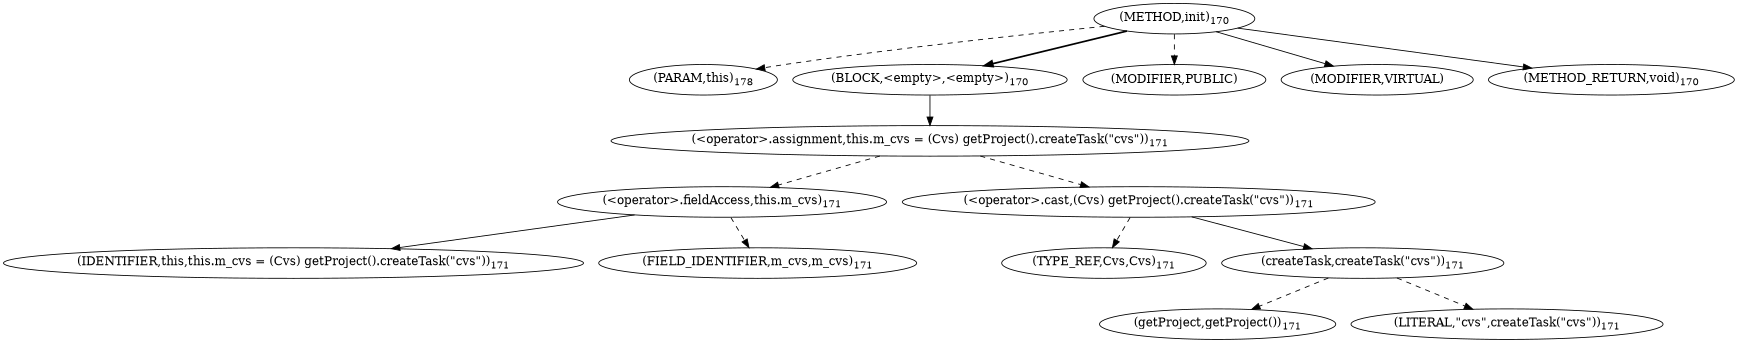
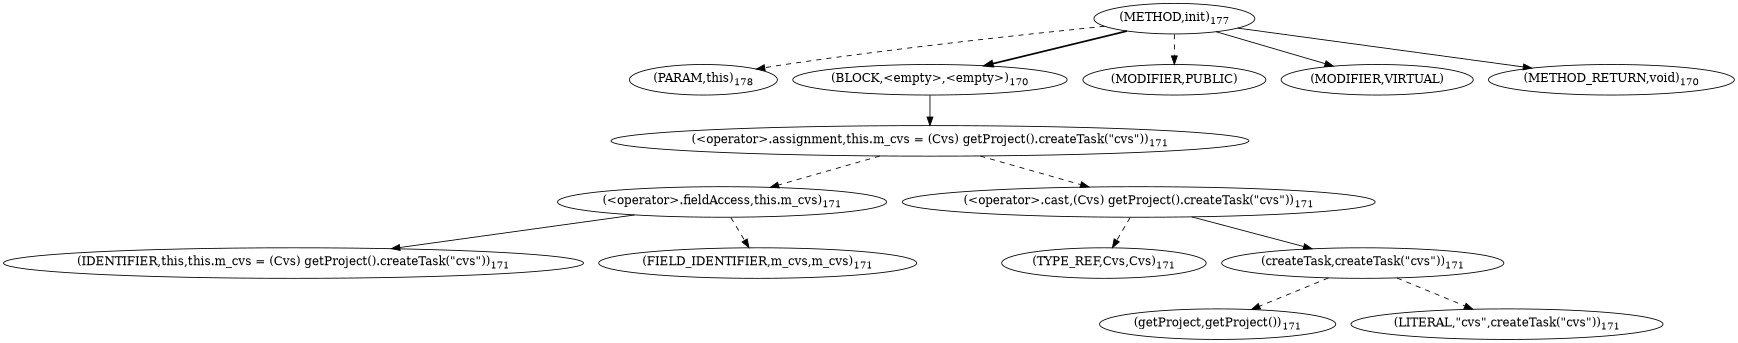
node "(METHOD,init)": text "170" -> "177"
